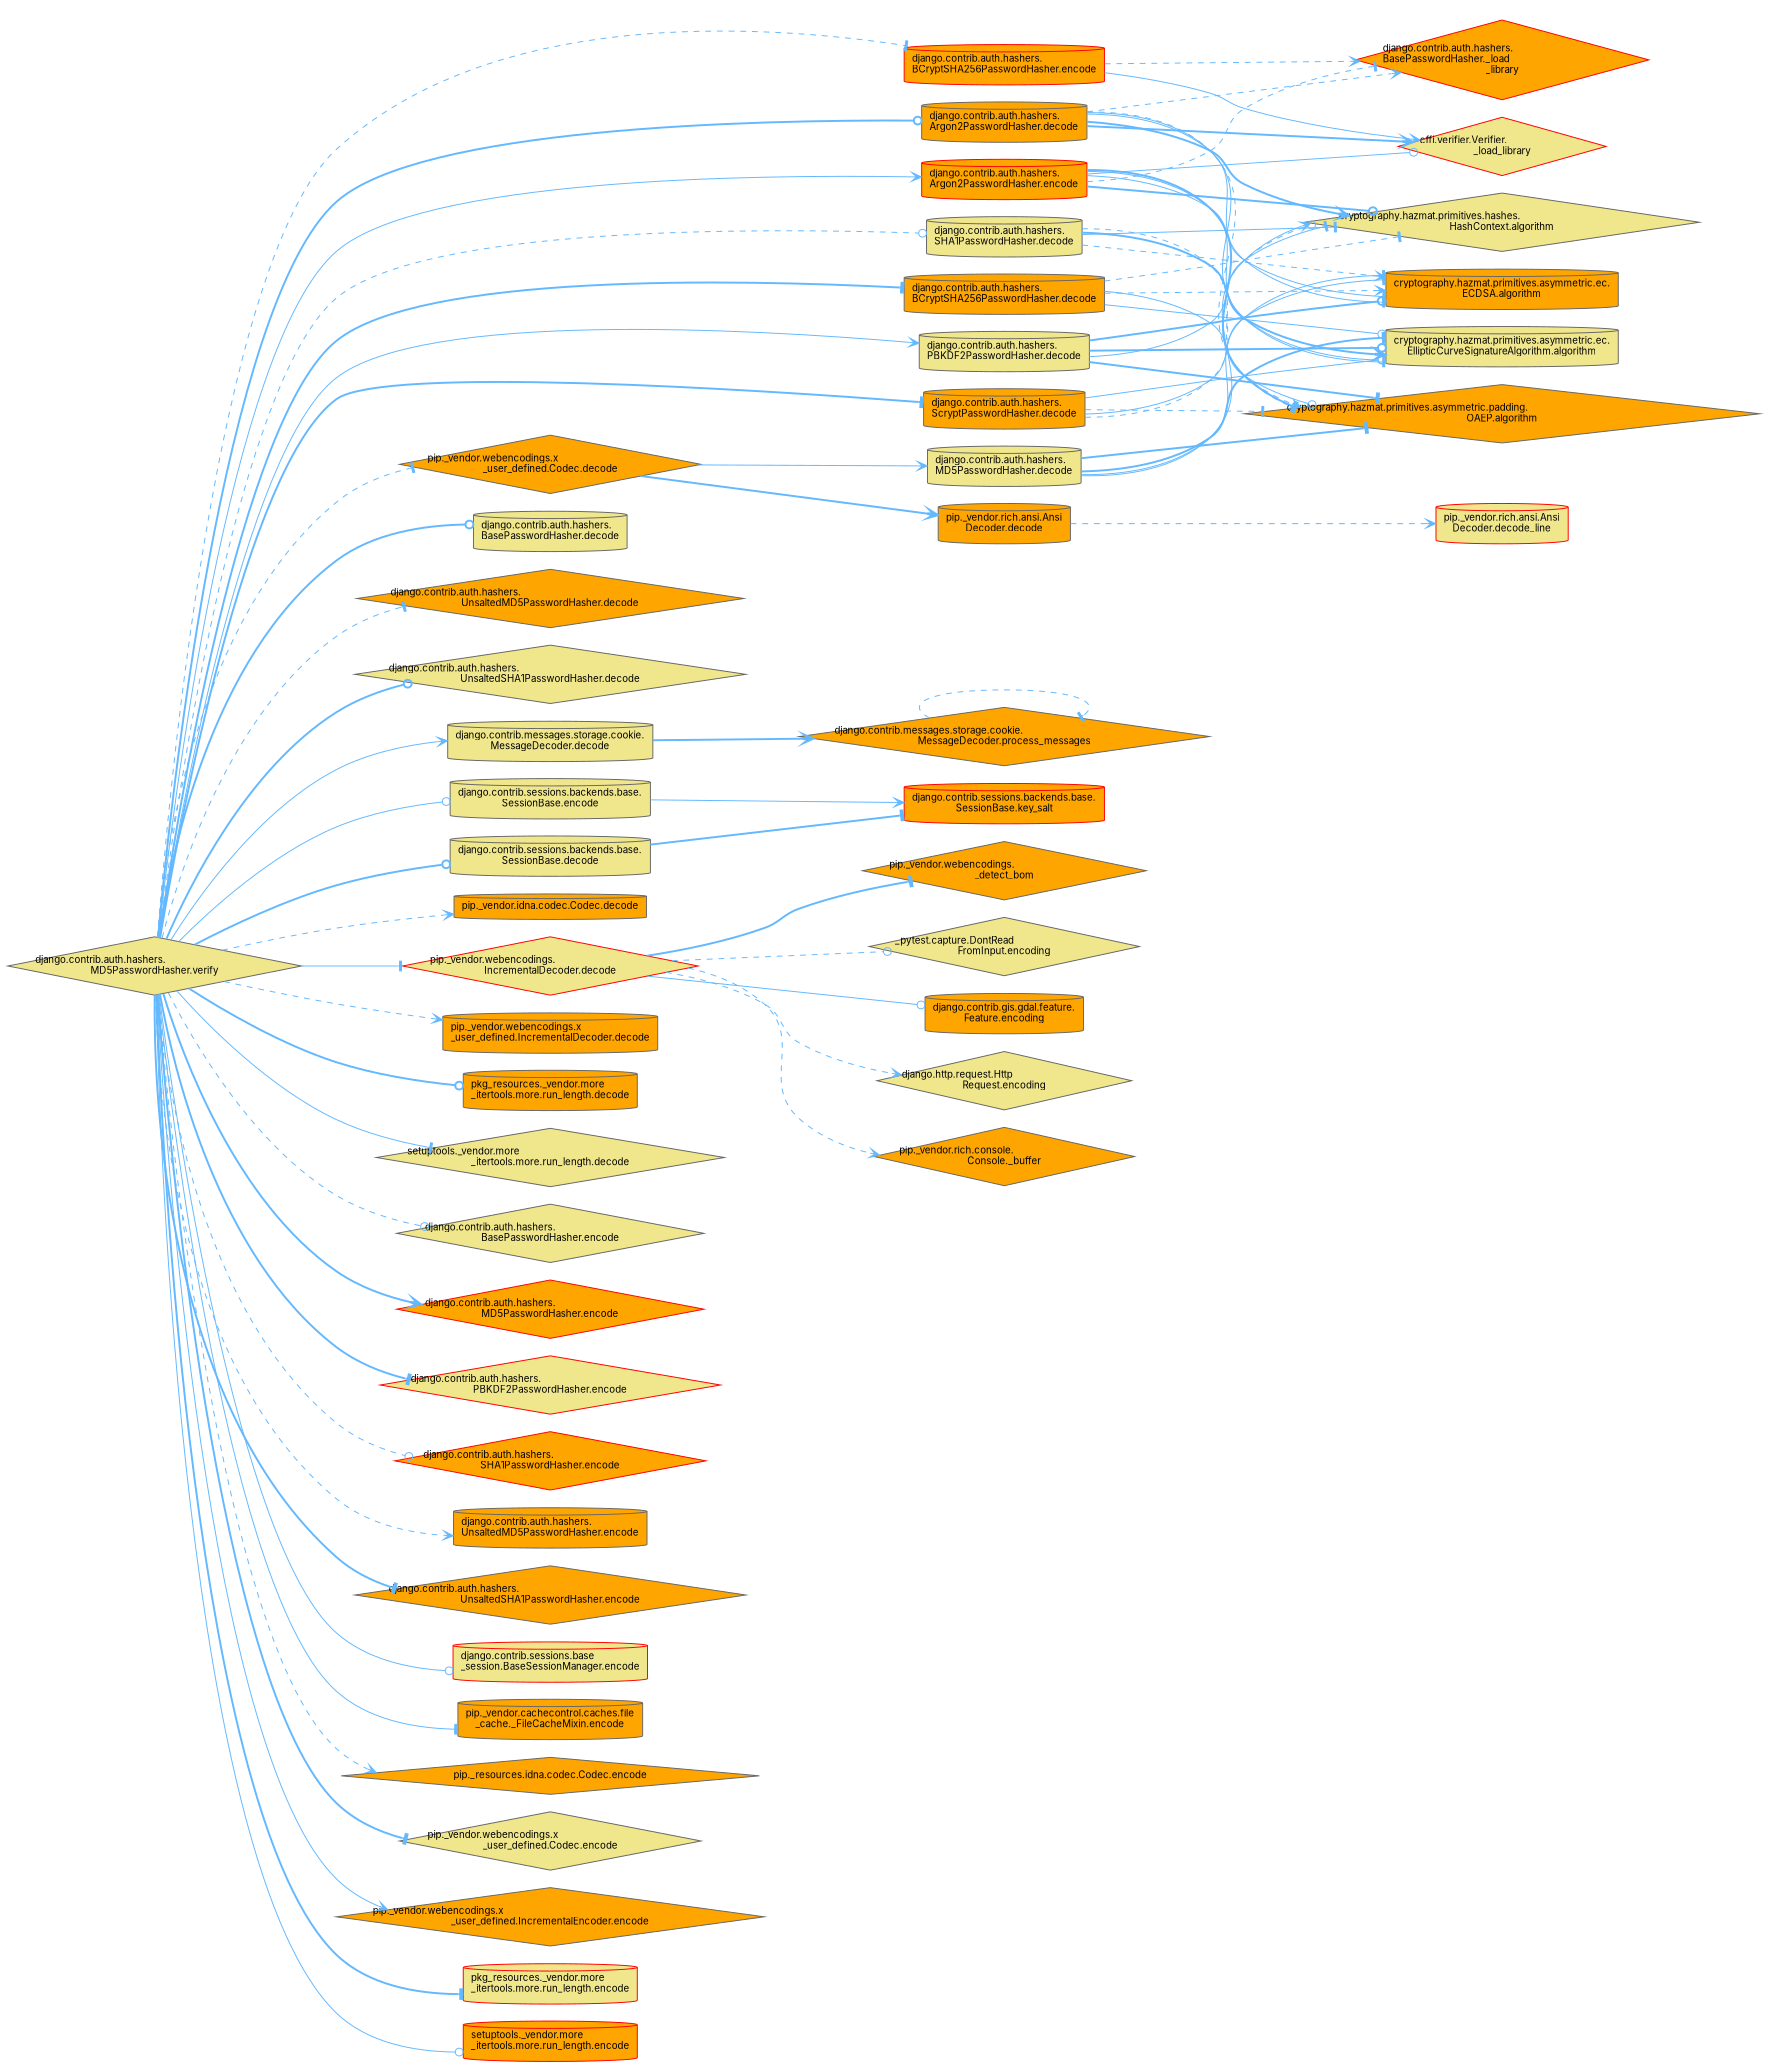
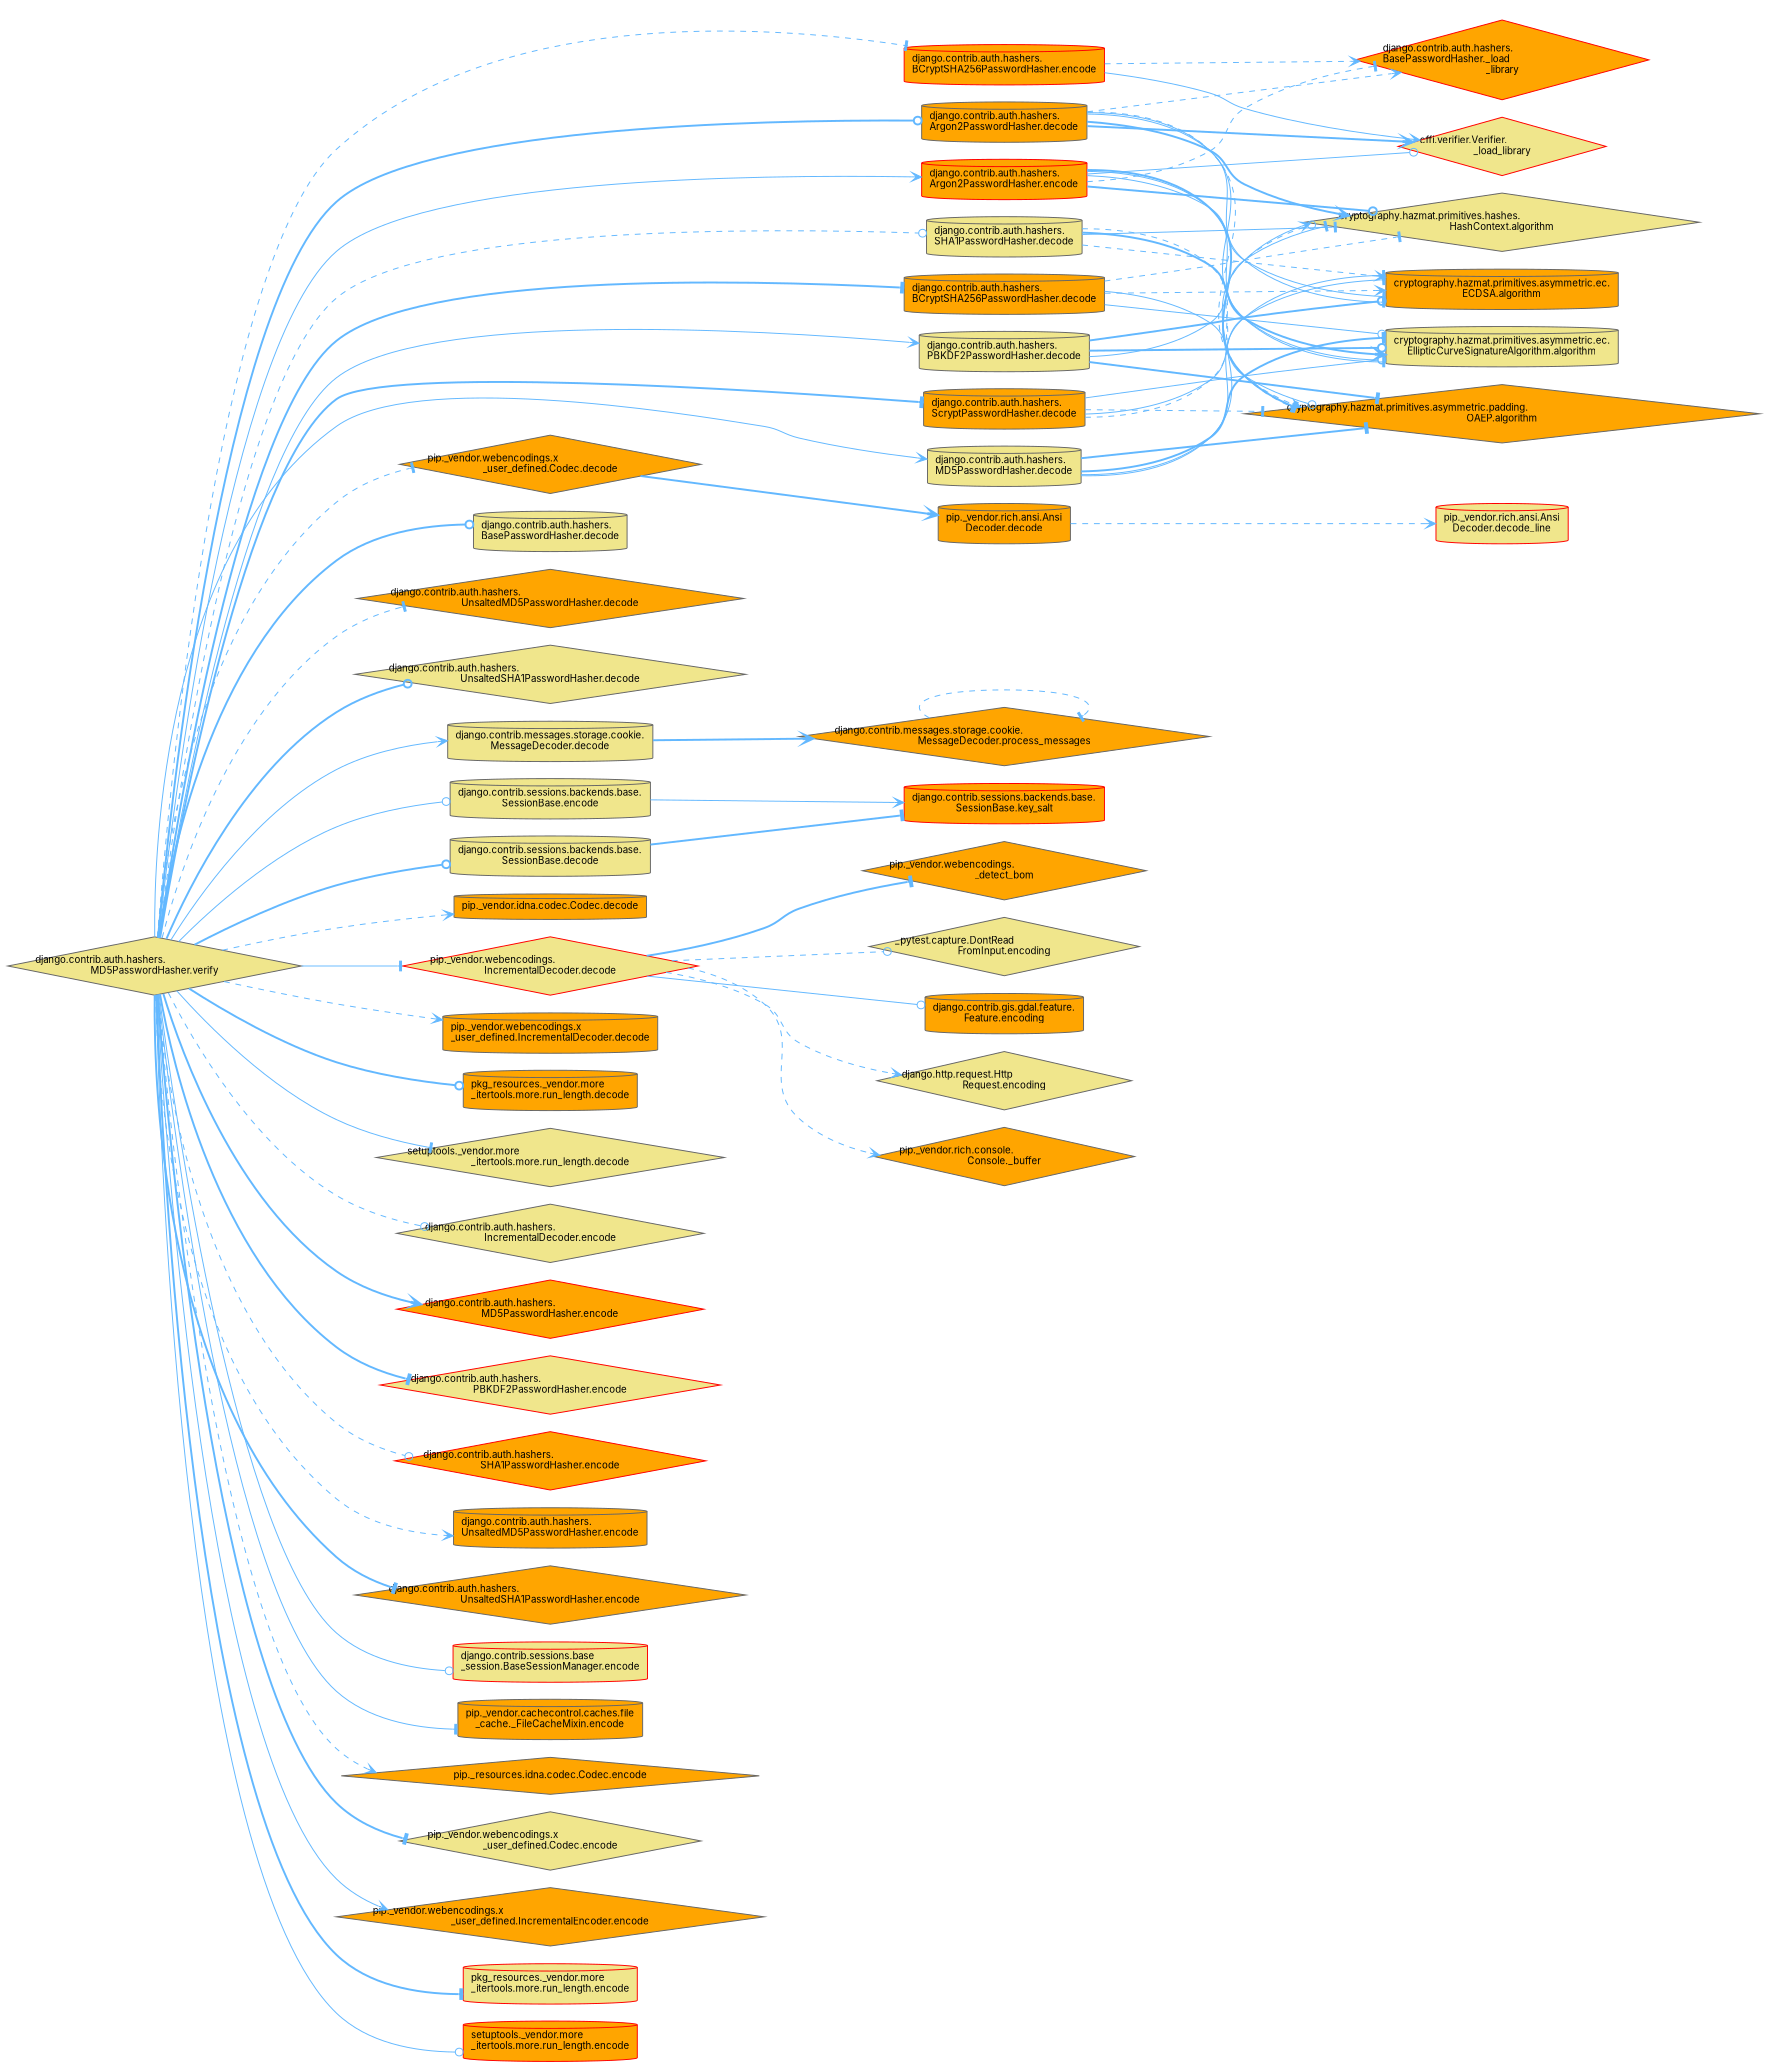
edge "pip._vendor.webencodings.x _user_defined.Codec.decode" -> "django.contrib.auth.hashers. MD5PasswordHasher.decode": now "django.contrib.auth.hashers. MD5PasswordHasher.verify" -> "django.contrib.auth.hashers. MD5PasswordHasher.decode"
node "django.contrib.auth.hashers. BasePasswordHasher.encode": label "django.contrib.auth.hashers. BasePasswordHasher.encode" -> "django.contrib.auth.hashers. IncrementalDecoder.encode"
